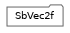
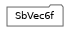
node "SbVec2f": label "SbVec2f" -> "SbVec6f"
